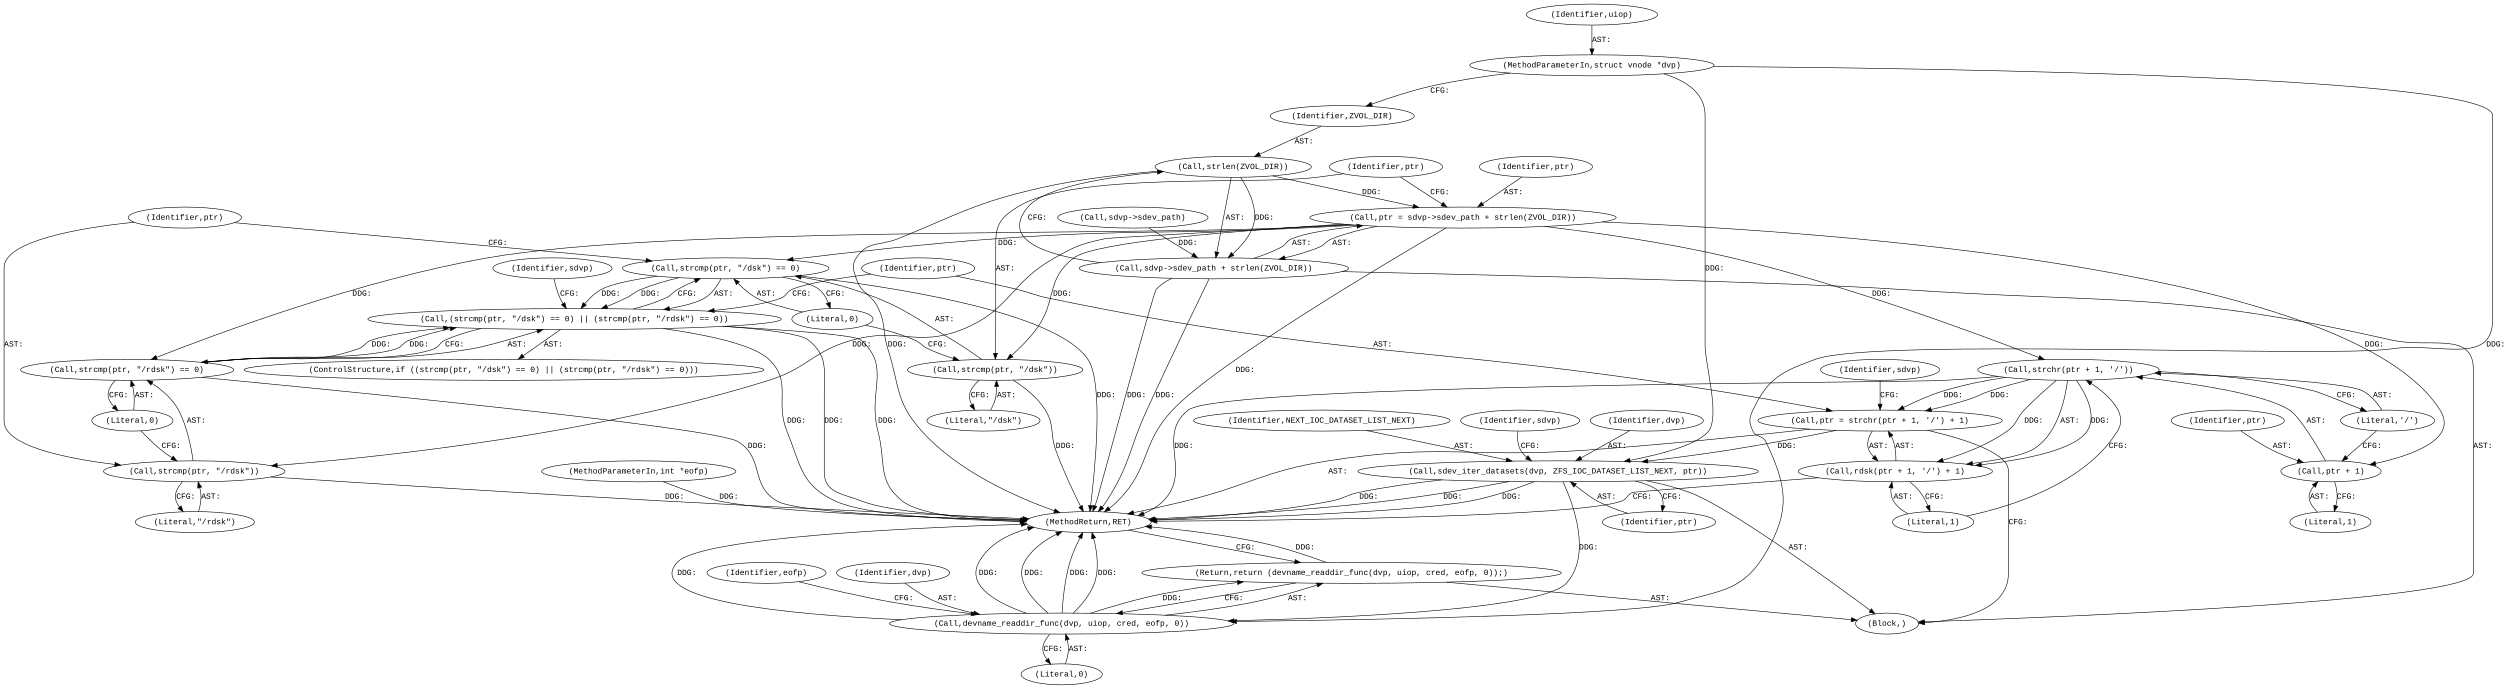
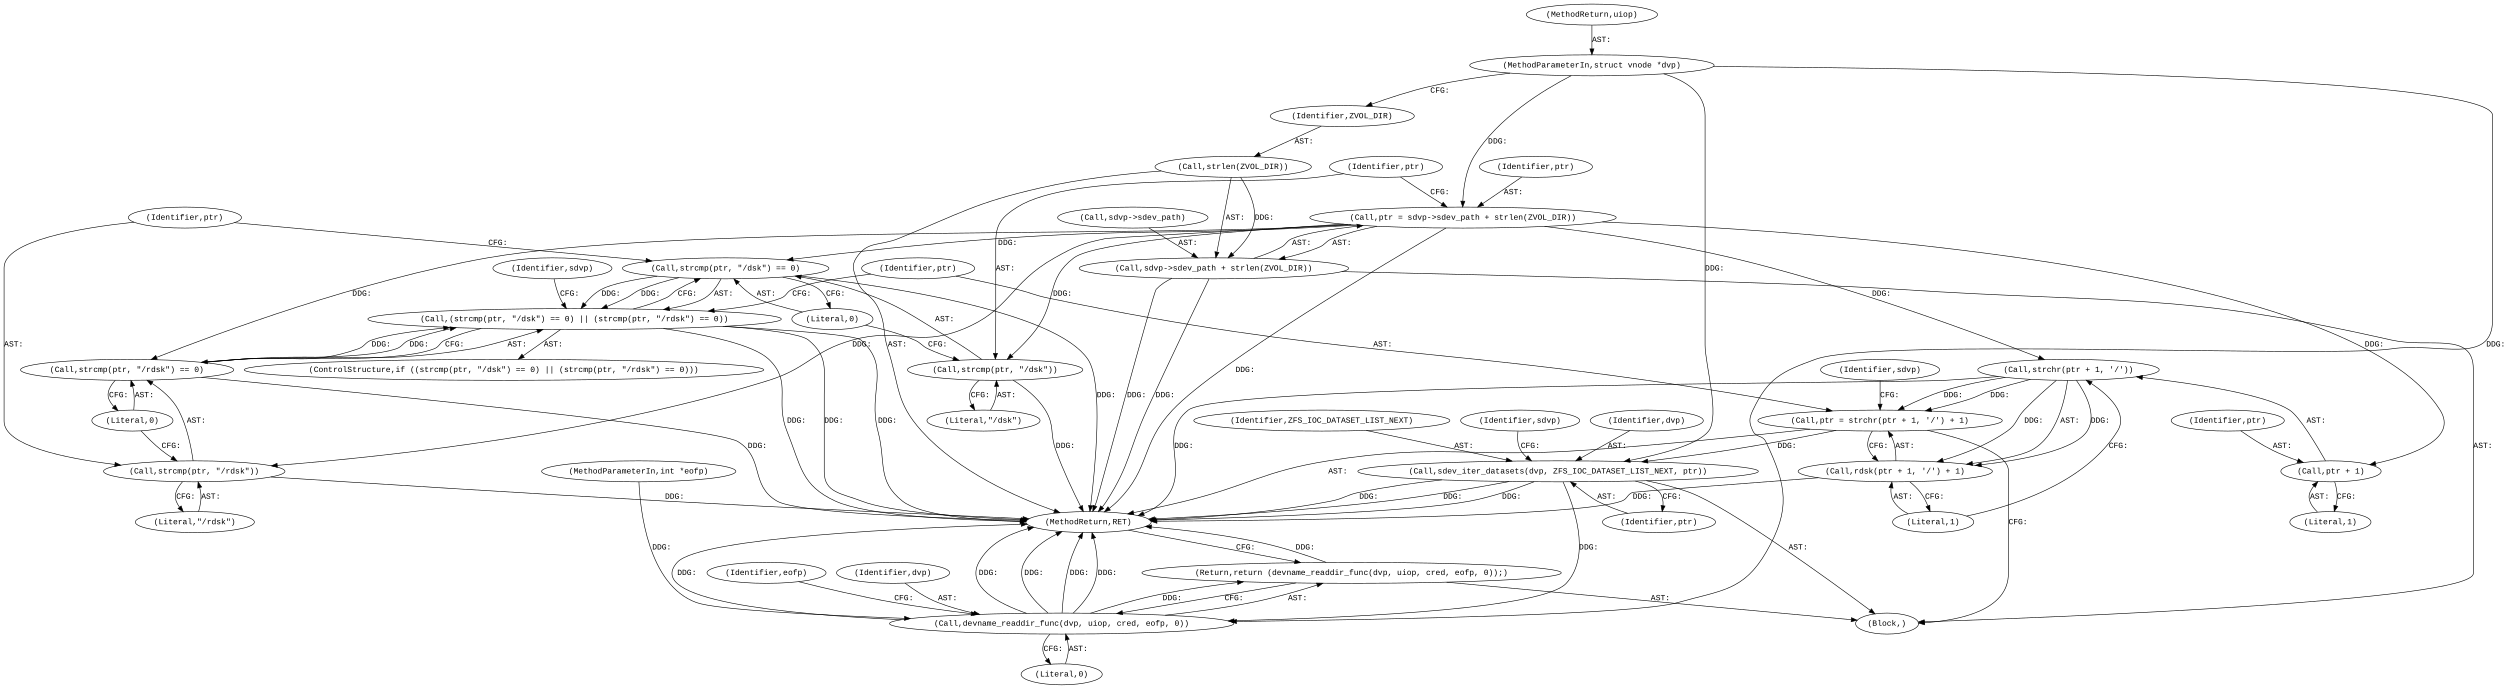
node "(Identifier,uiop)": label "(Identifier,uiop)" -> "(MethodReturn,uiop)"
edge "(Call,strlen(ZVOL_DIR))" -> "(Call,ptr = sdvp->sdev_path + strlen(ZVOL_DIR))": now "(MethodParameterIn,struct vnode *dvp)" -> "(Call,ptr = sdvp->sdev_path + strlen(ZVOL_DIR))"
edge "(Call,sdvp->sdev_path + strlen(ZVOL_DIR))" -> "(Call,strlen(ZVOL_DIR))": removed, label "CFG:"
edge "(Call,sdvp->sdev_path)" -> "(Call,sdvp->sdev_path + strlen(ZVOL_DIR))": label "DDG: " -> "AST: "
edge "(Call,strlen(ZVOL_DIR))" -> "(MethodReturn,RET)": label "DDG: " -> "AST: "
node "(Identifier,NEXT_IOC_DATASET_LIST_NEXT)": label "(Identifier,NEXT_IOC_DATASET_LIST_NEXT)" -> "(Identifier,ZFS_IOC_DATASET_LIST_NEXT)"
node "(Literal,'/')": removed
edge "(Call,ptr = strchr(ptr + 1, '/') + 1)" -> "(Call,rdsk(ptr + 1, '/') + 1)": label "AST: " -> "CFG: "
edge "(Call,rdsk(ptr + 1, '/') + 1)" -> "(MethodReturn,RET)": label "CFG: " -> "DDG: "
edge "(MethodParameterIn,int *eofp)" -> "(MethodReturn,RET)": now "(MethodParameterIn,int *eofp)" -> "(Call,devname_readdir_func(dvp, uiop, cred, eofp, 0))"
